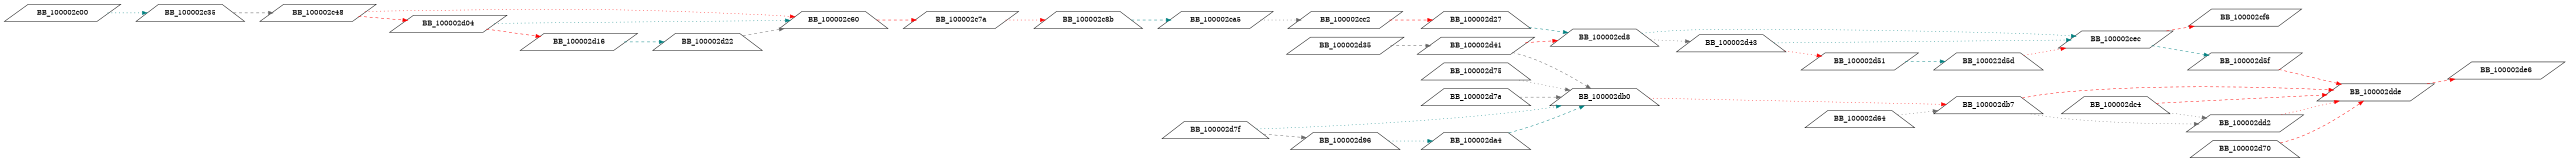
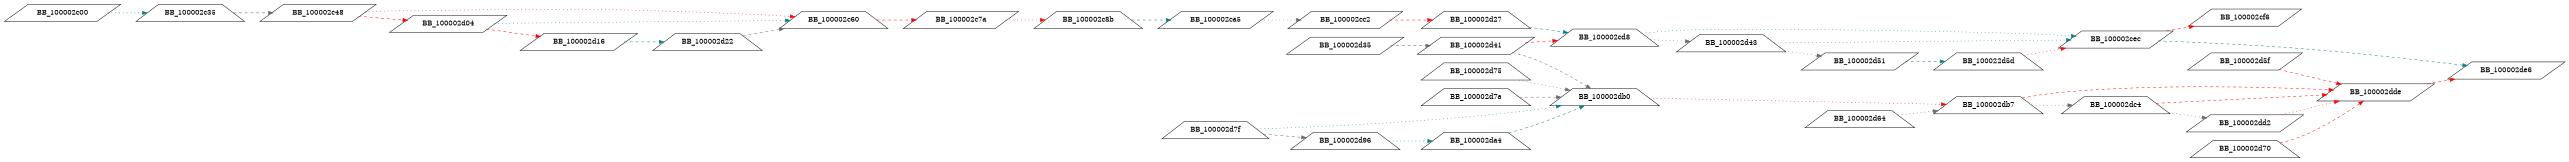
edge "BB_100002cec" -> "BB_100002d5f": now "BB_100002cec" -> "BB_100002de6"
edge "BB_100002d43" -> "BB_100002d51": color red -> gray40
edge "BB_100002db7" -> "BB_100002dd2": now "BB_100002db7" -> "BB_100002dc4"
